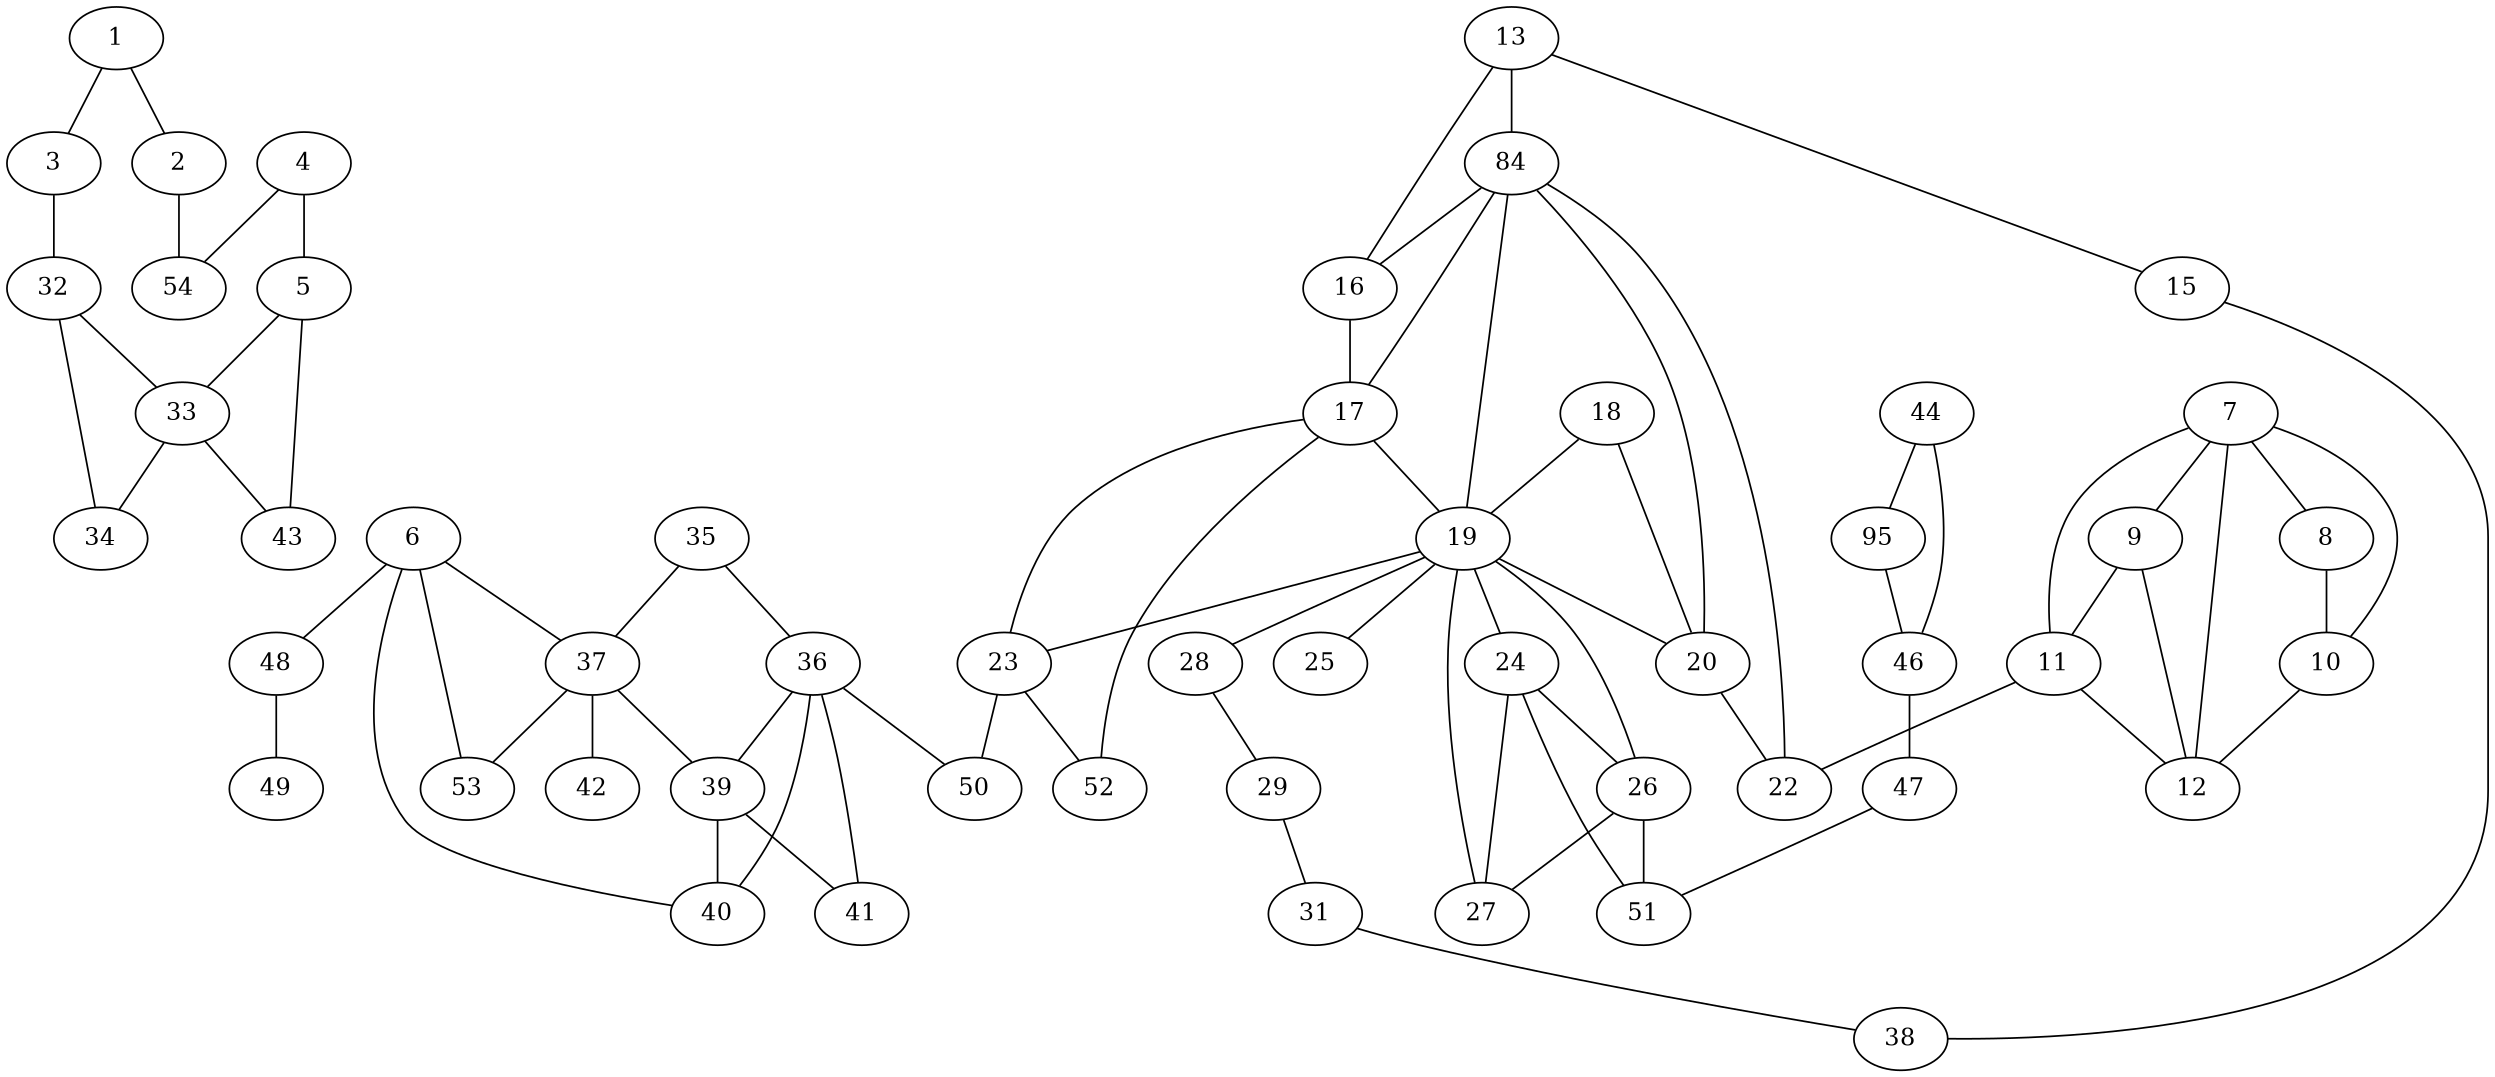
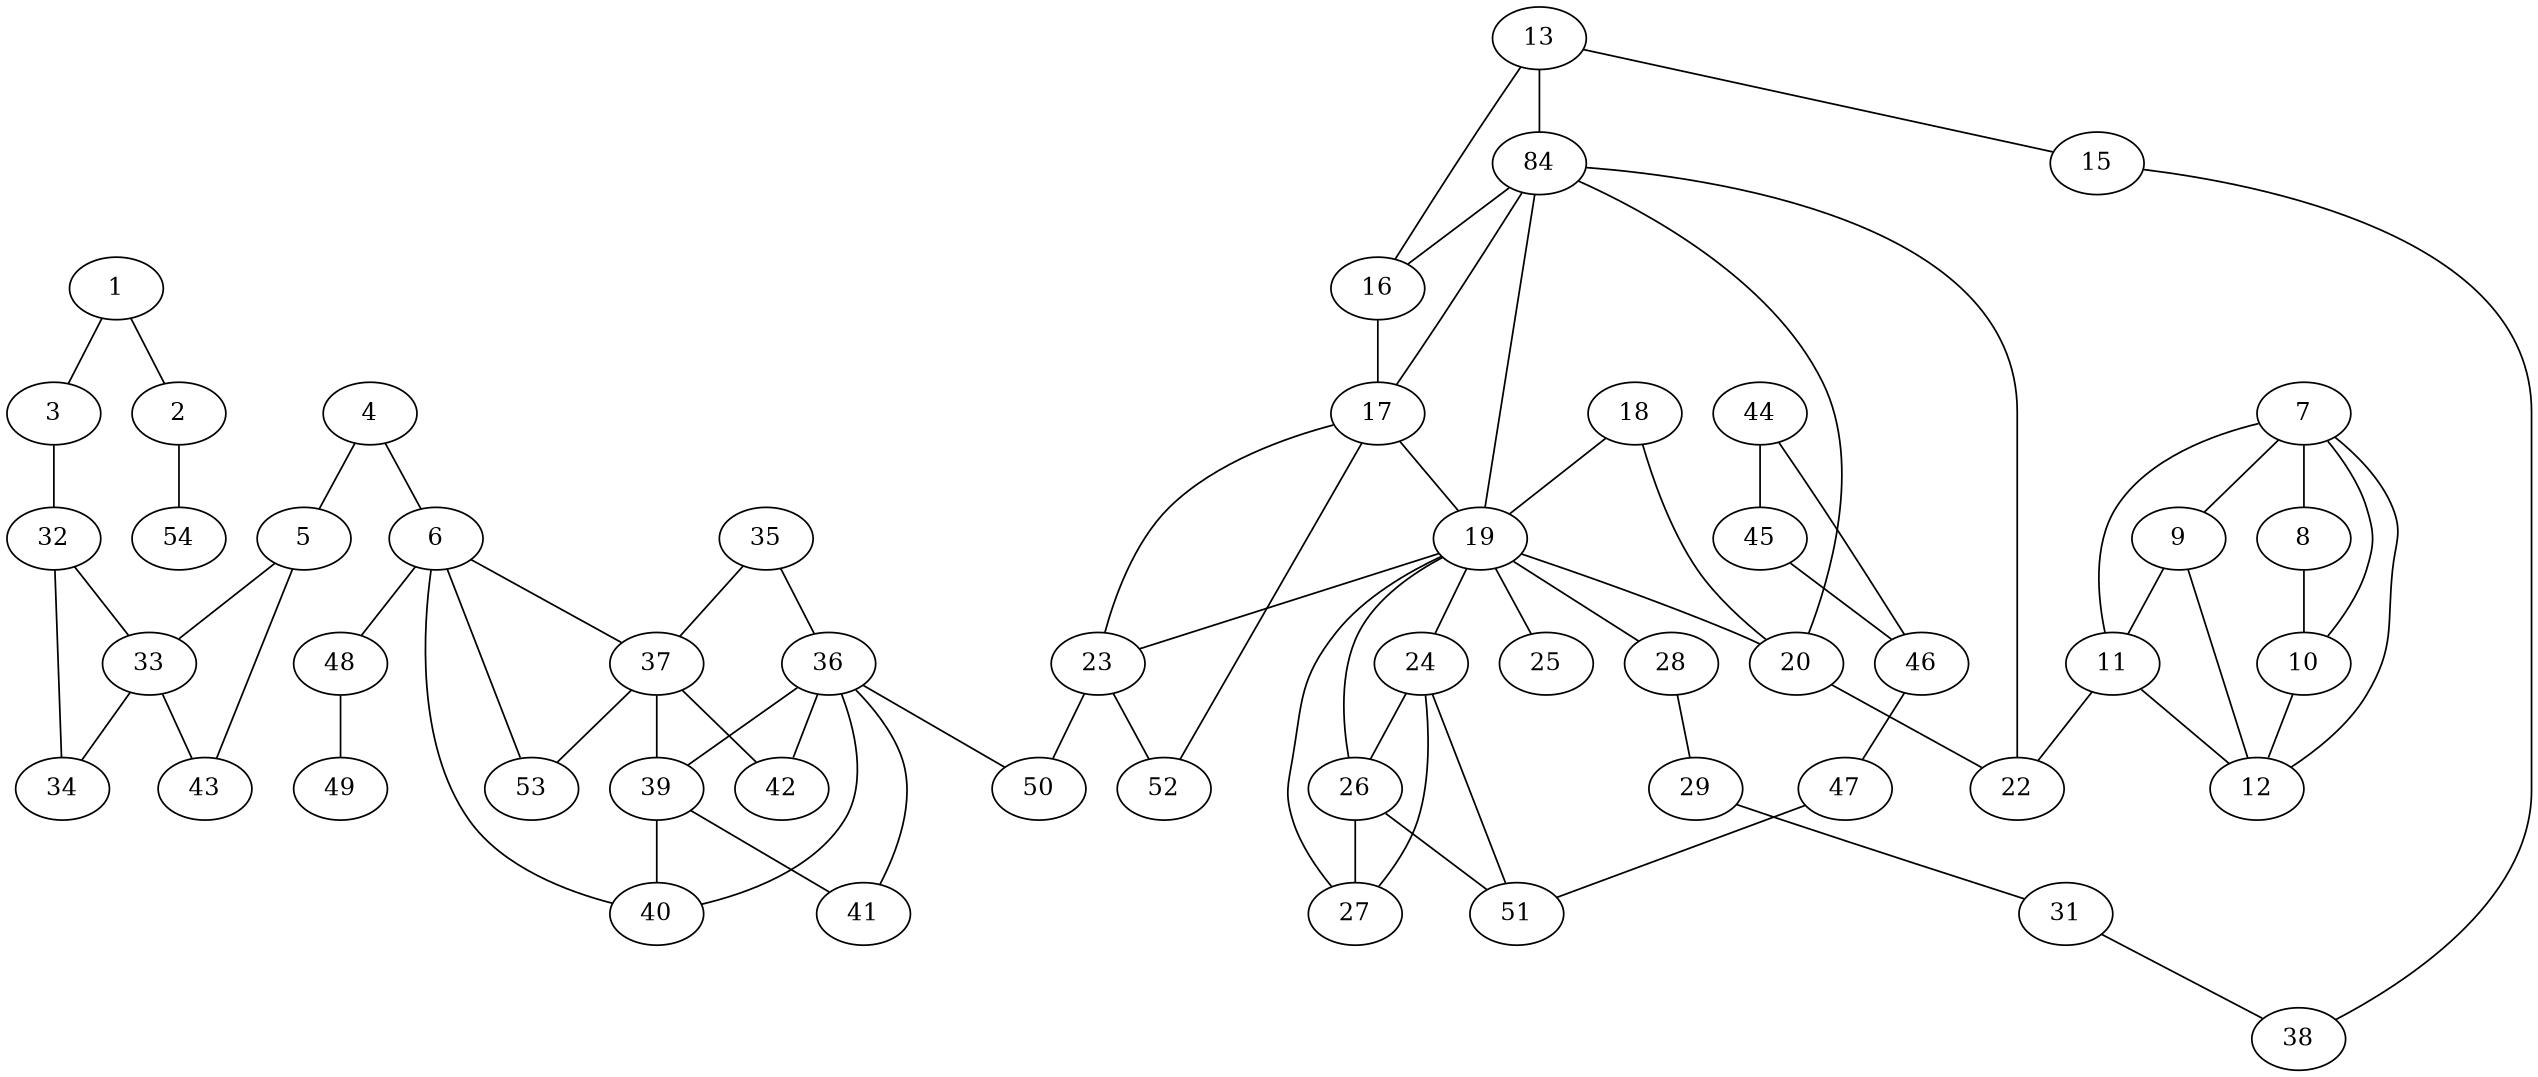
edge "4" -- "54": now "4" -- "6"
node "95": label "95" -> "45"
edge "36" -- "42": added
